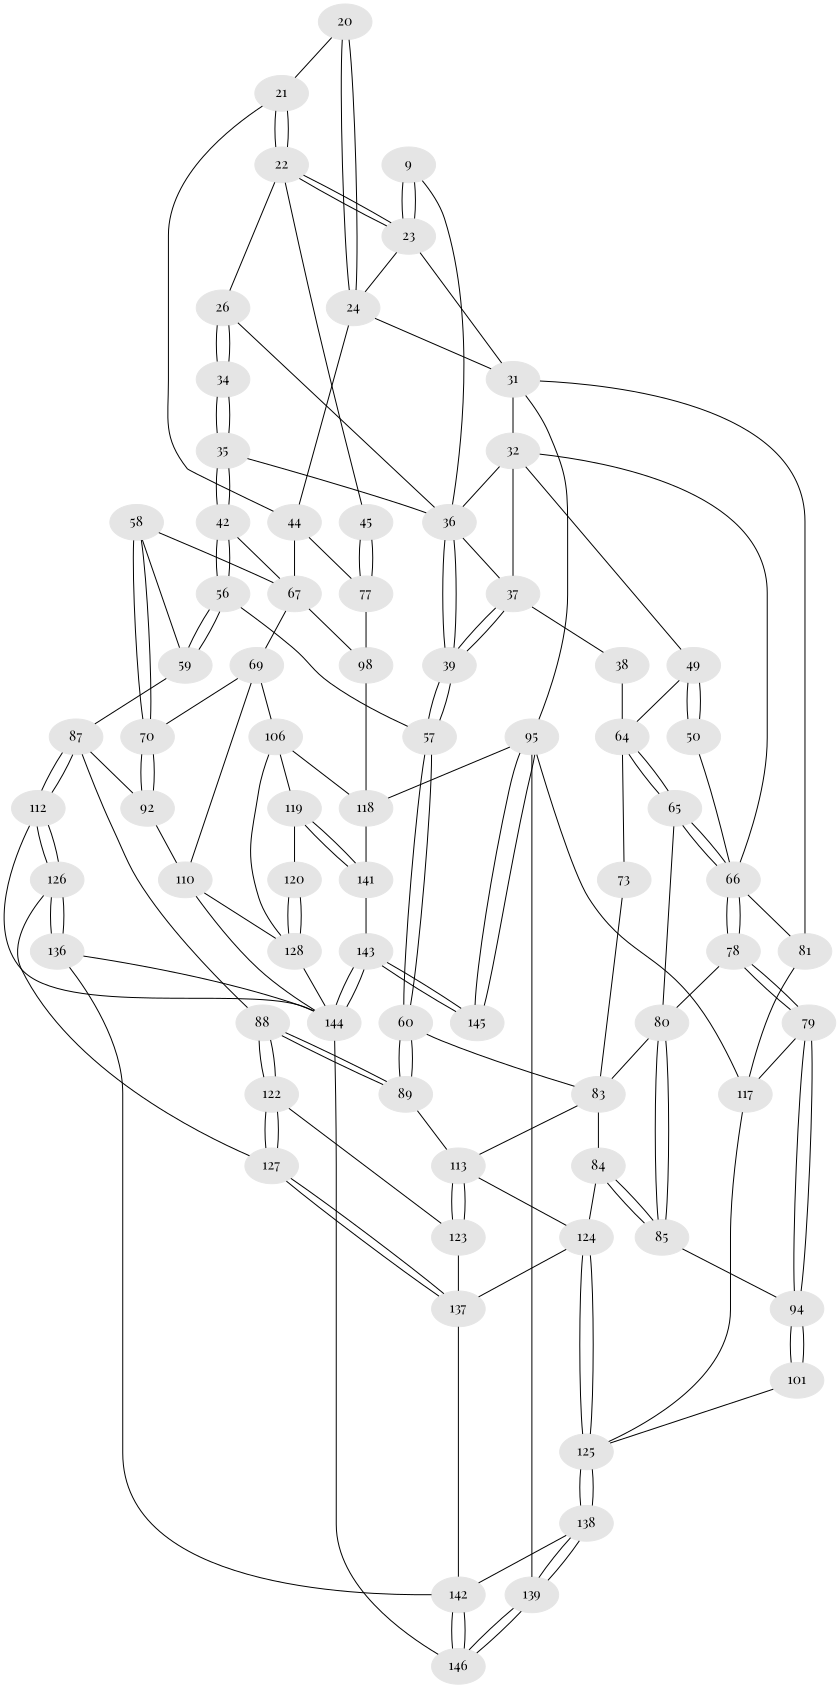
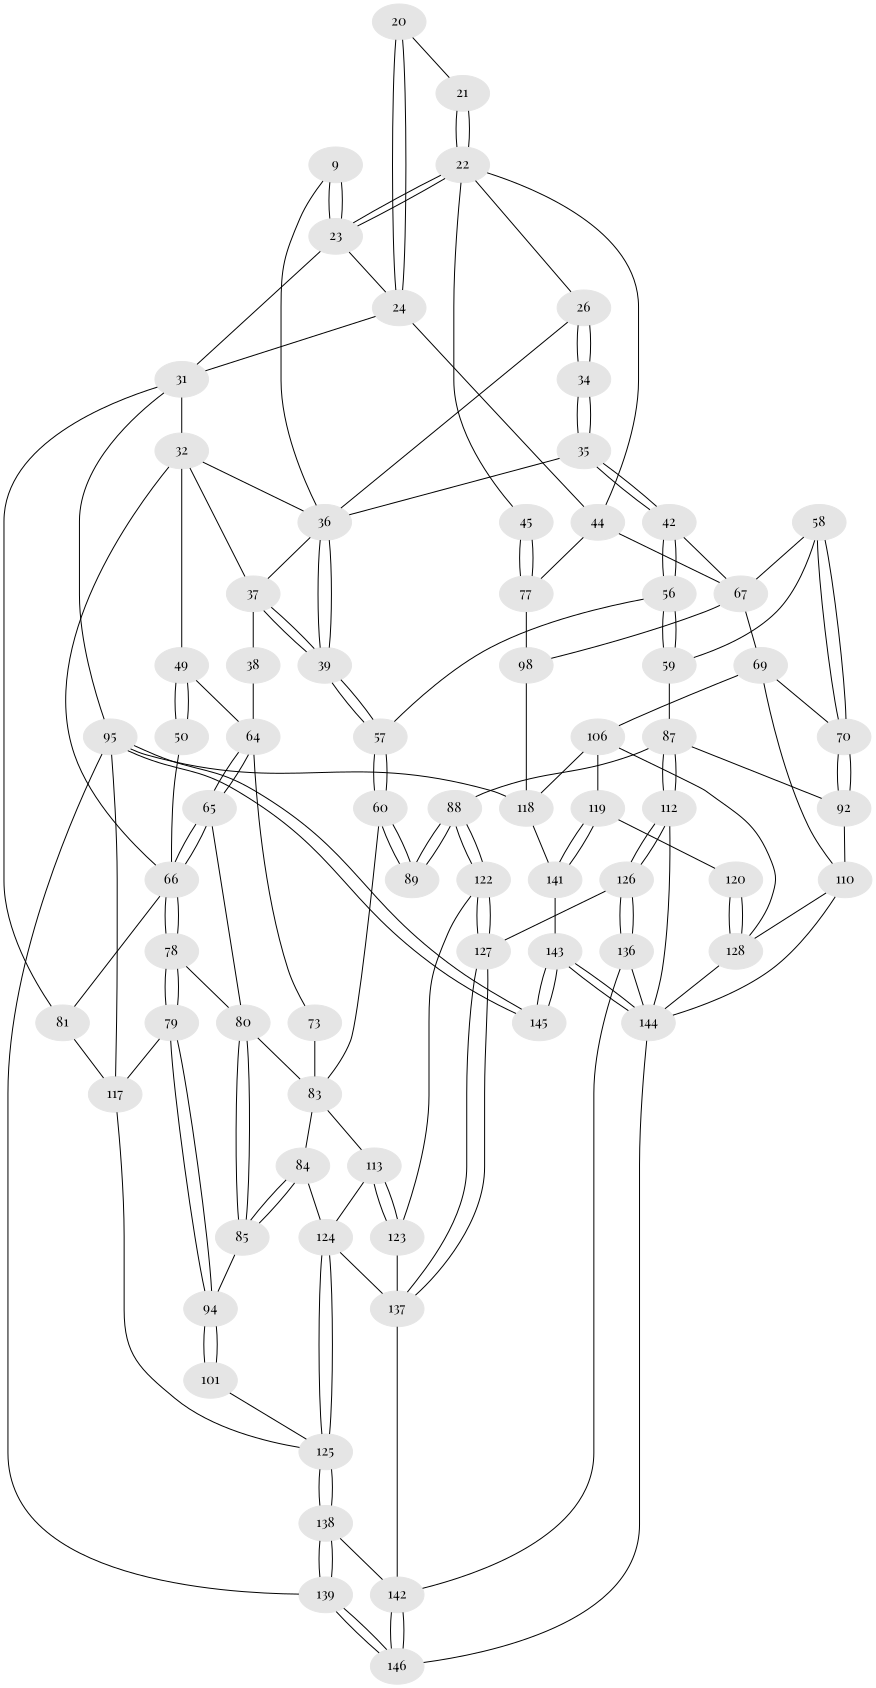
edge "21" -- "44": now "22" -- "44"
edge "89" -- "113": removed
